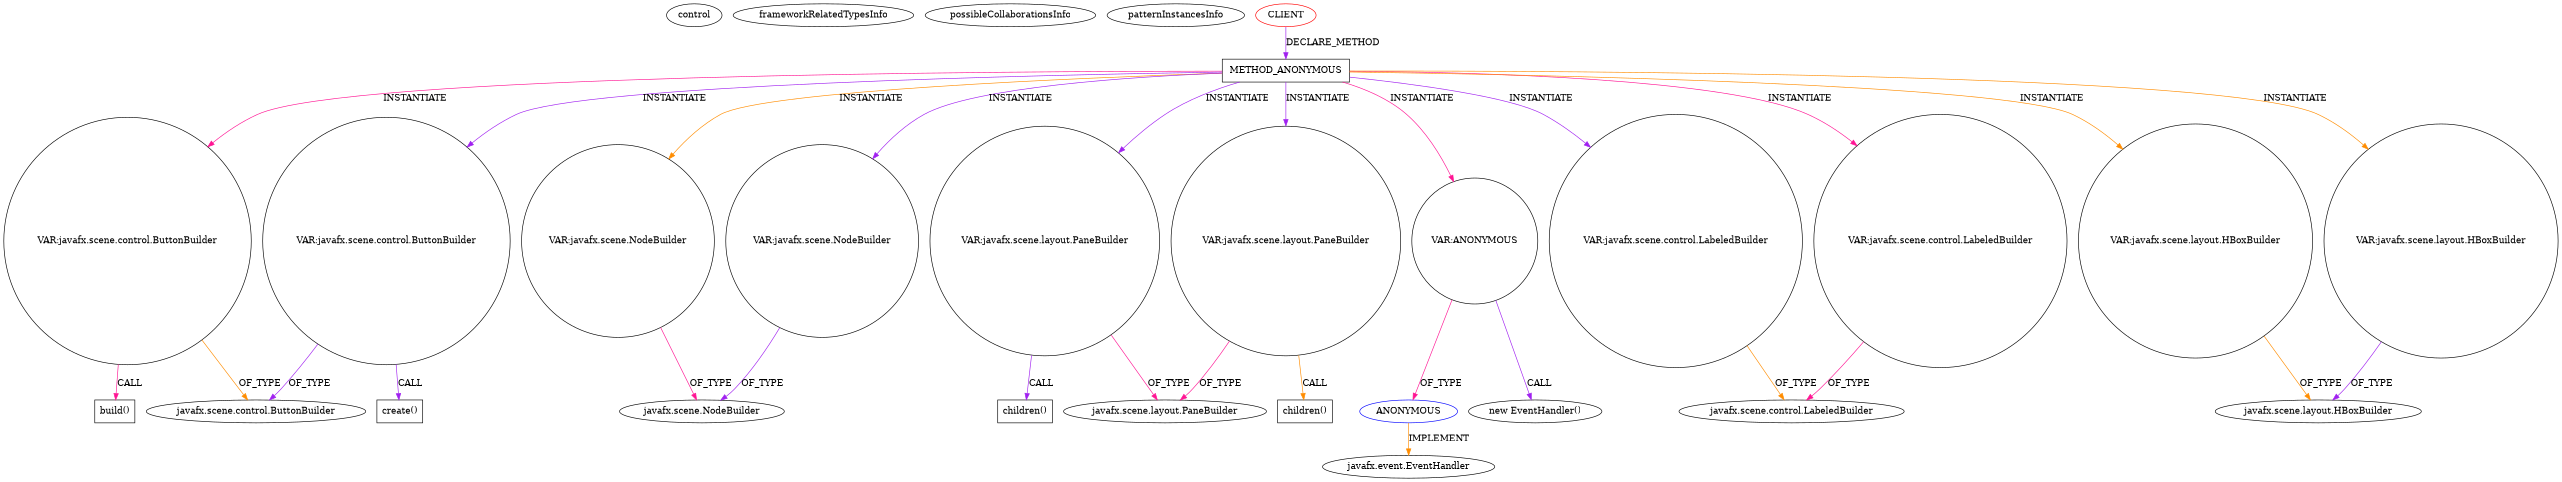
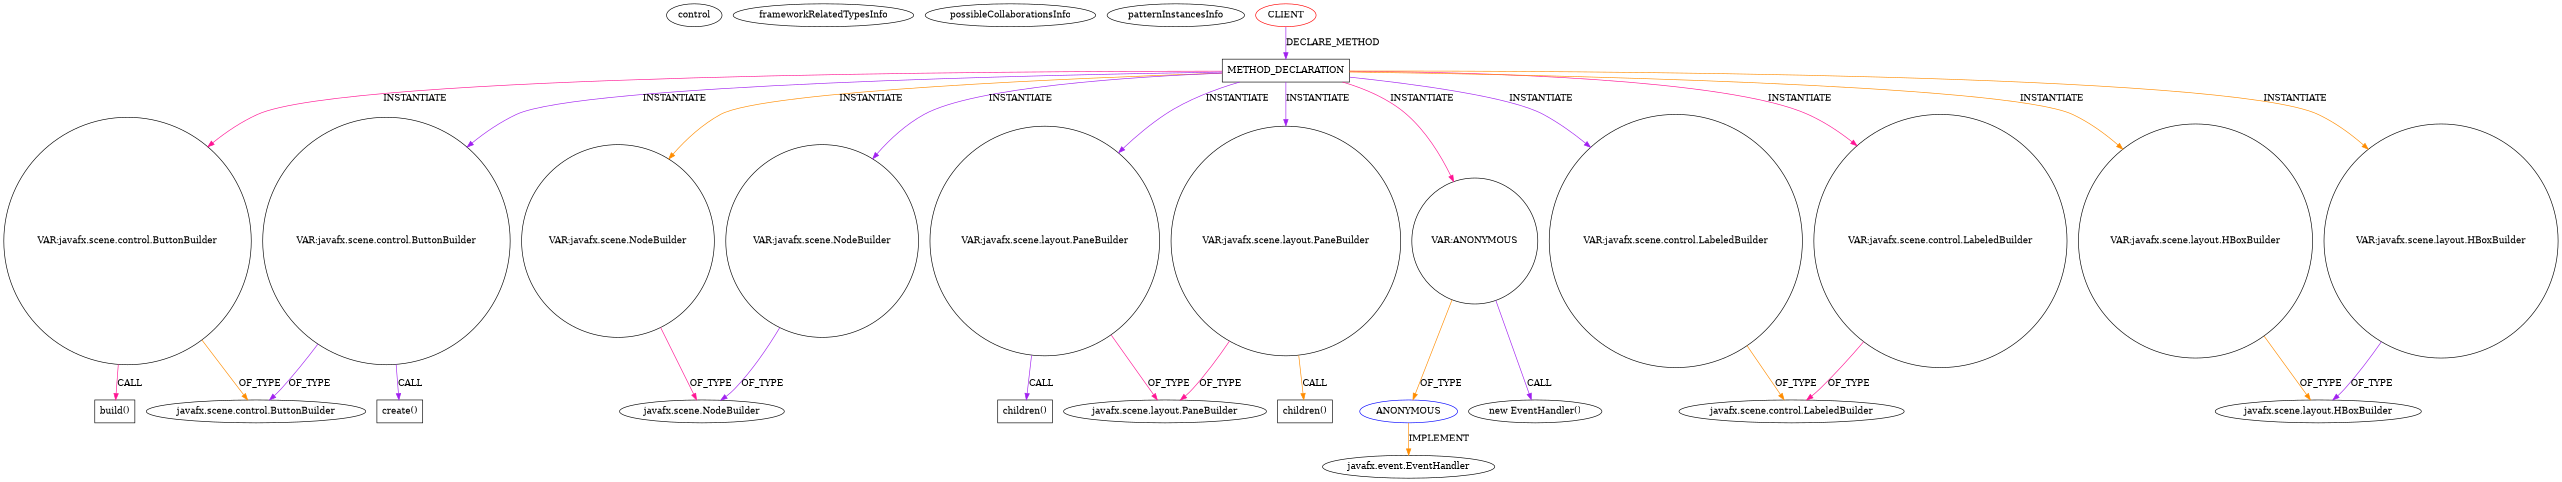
node "METHOD_ANONYMOUS": label "METHOD_ANONYMOUS" -> "METHOD_DECLARATION"
edge "VAR:ANONYMOUS" -> "ANONYMOUS": color deeppink -> darkorange
